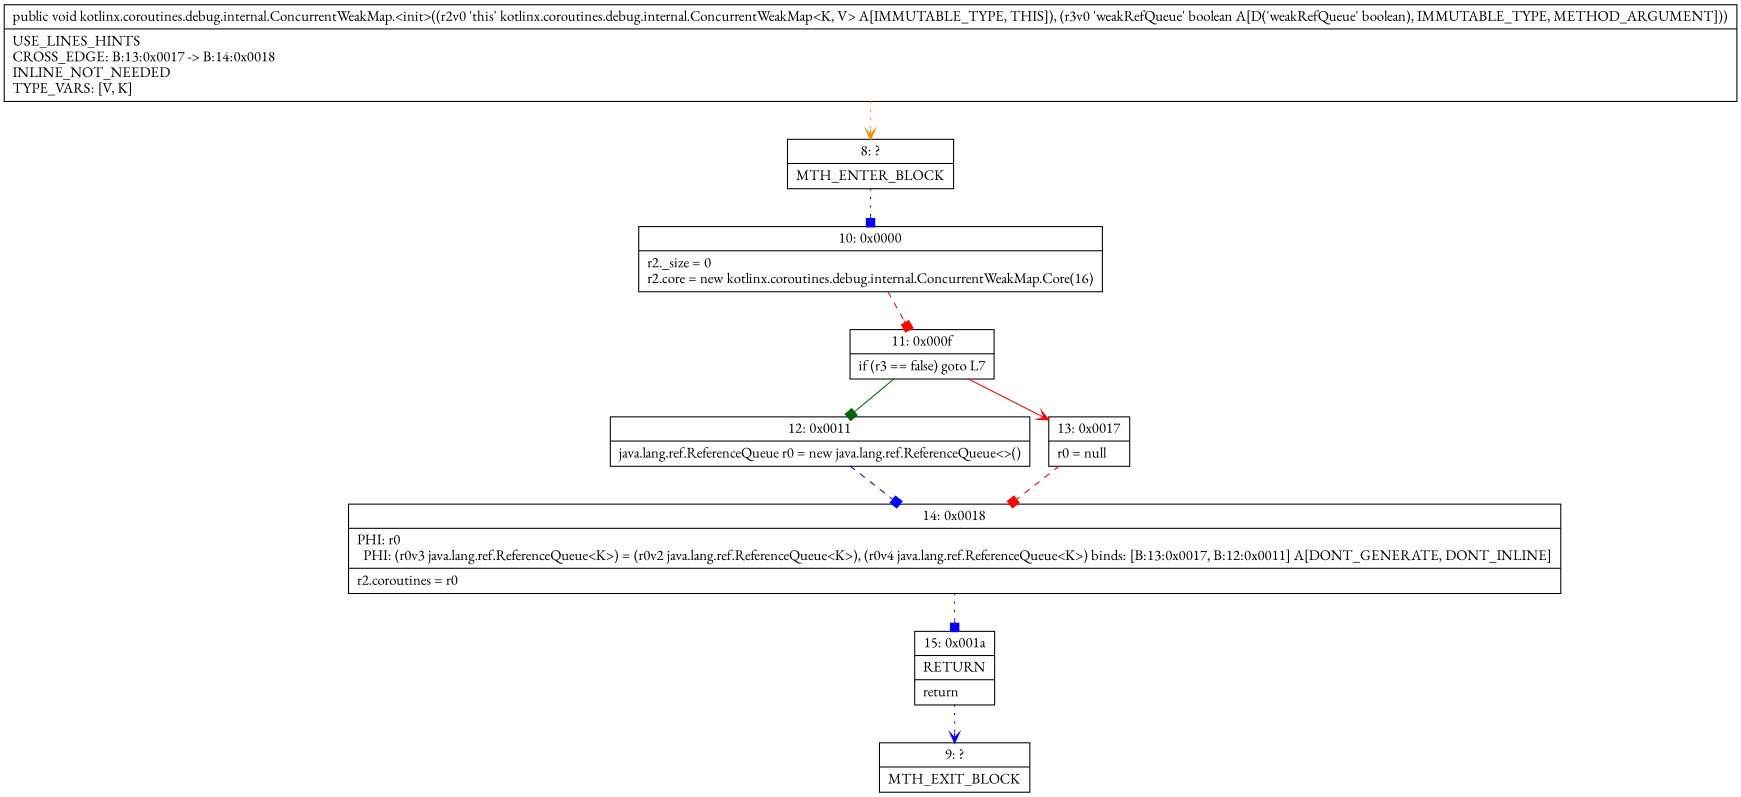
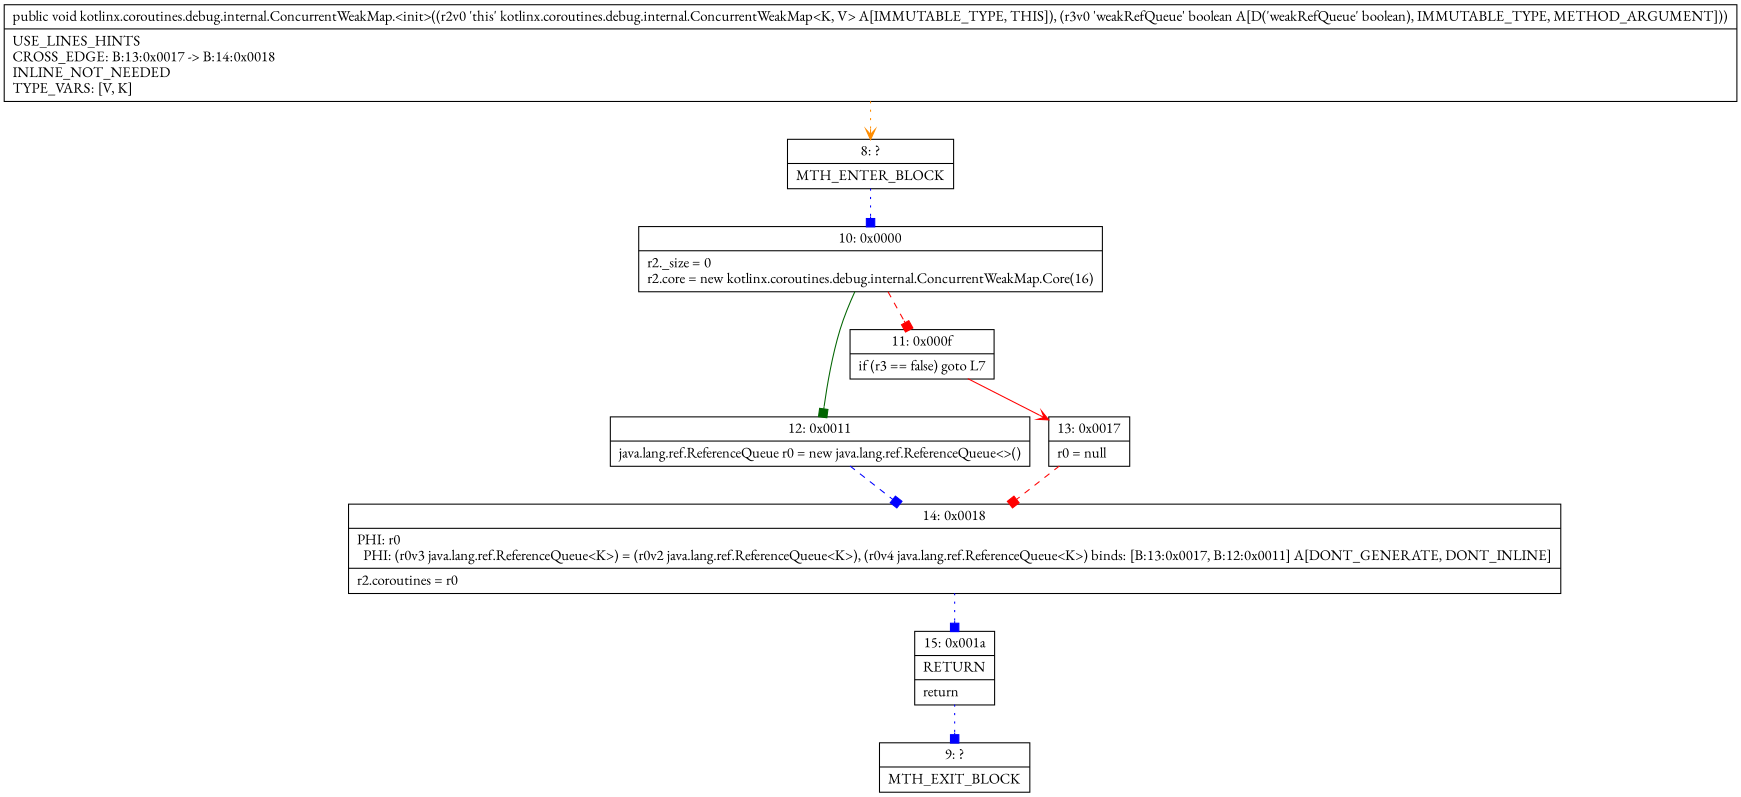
edge "11: 0x000f" -> "12: 0x0011": now "10: 0x0000" -> "12: 0x0011"
edge "15: 0x001a" -> "9: ?": arrowhead vee -> box
